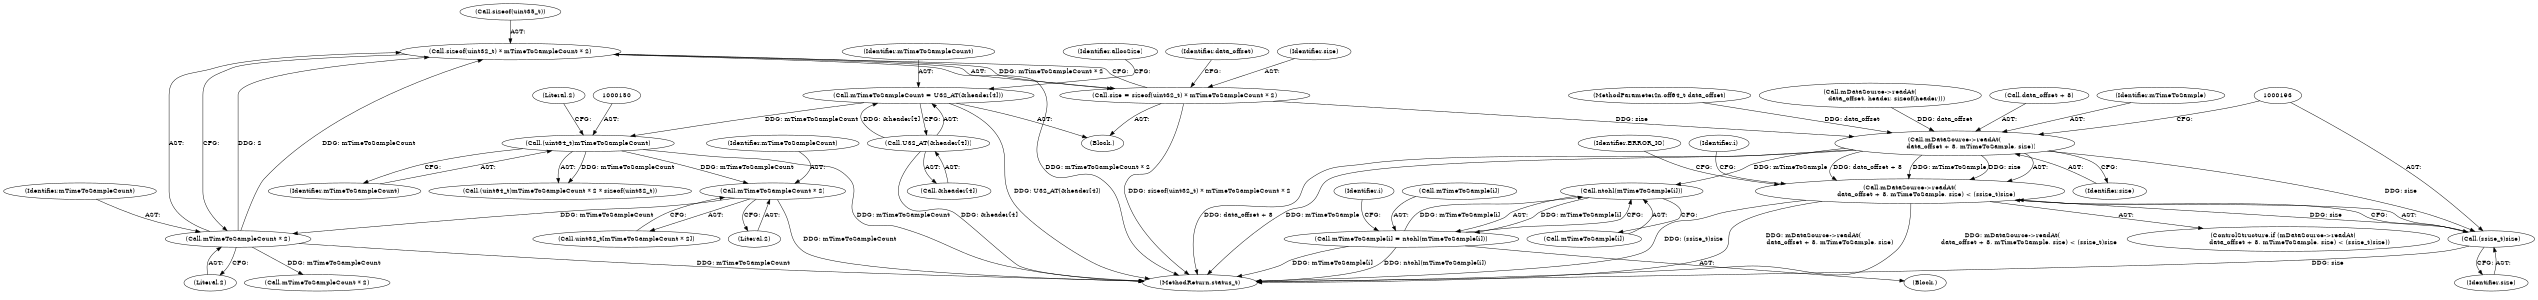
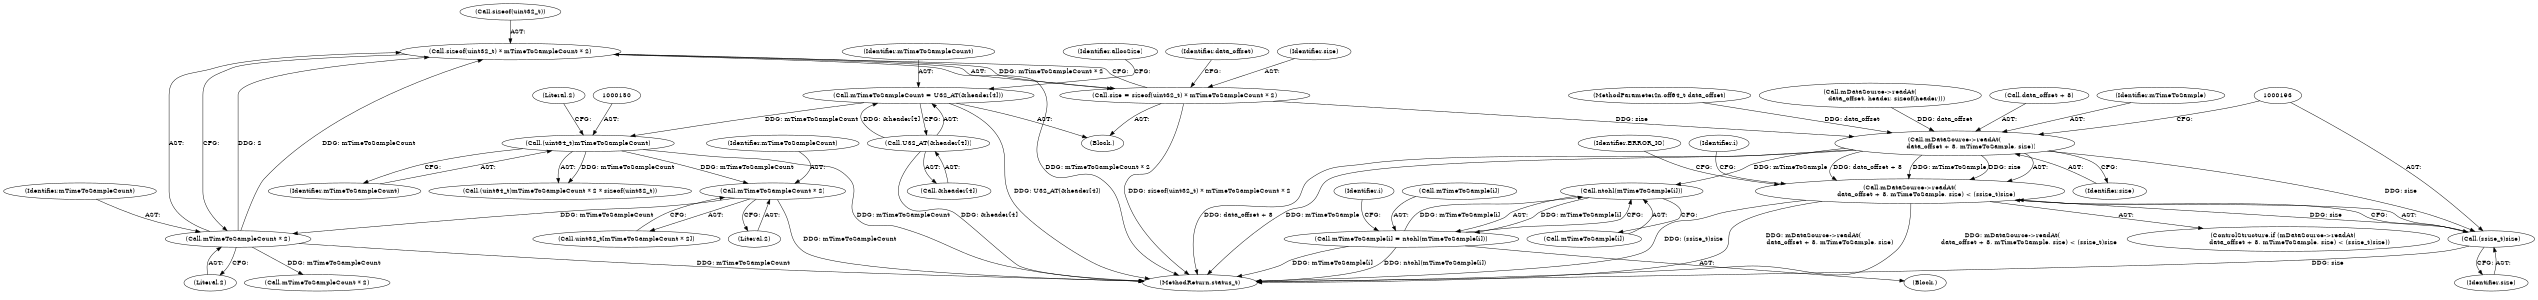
node "(Call,sizeof(uint35_t))": label "(Call,sizeof(uint35_t))" -> "(Call,sizeof(uint32_t))"
